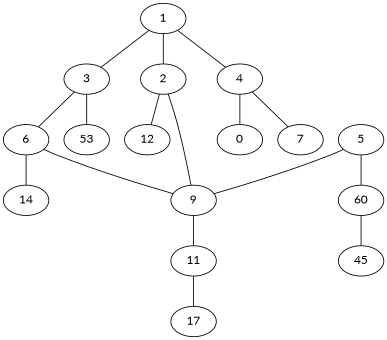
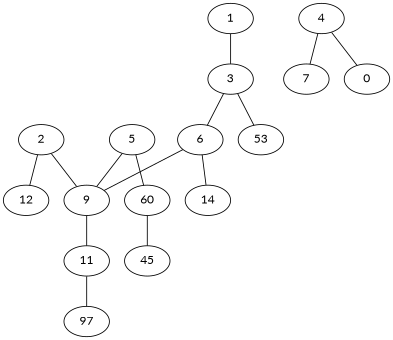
edge "1" -- "2": removed
edge "1" -- "4": removed
node "17": label "17" -> "97"
